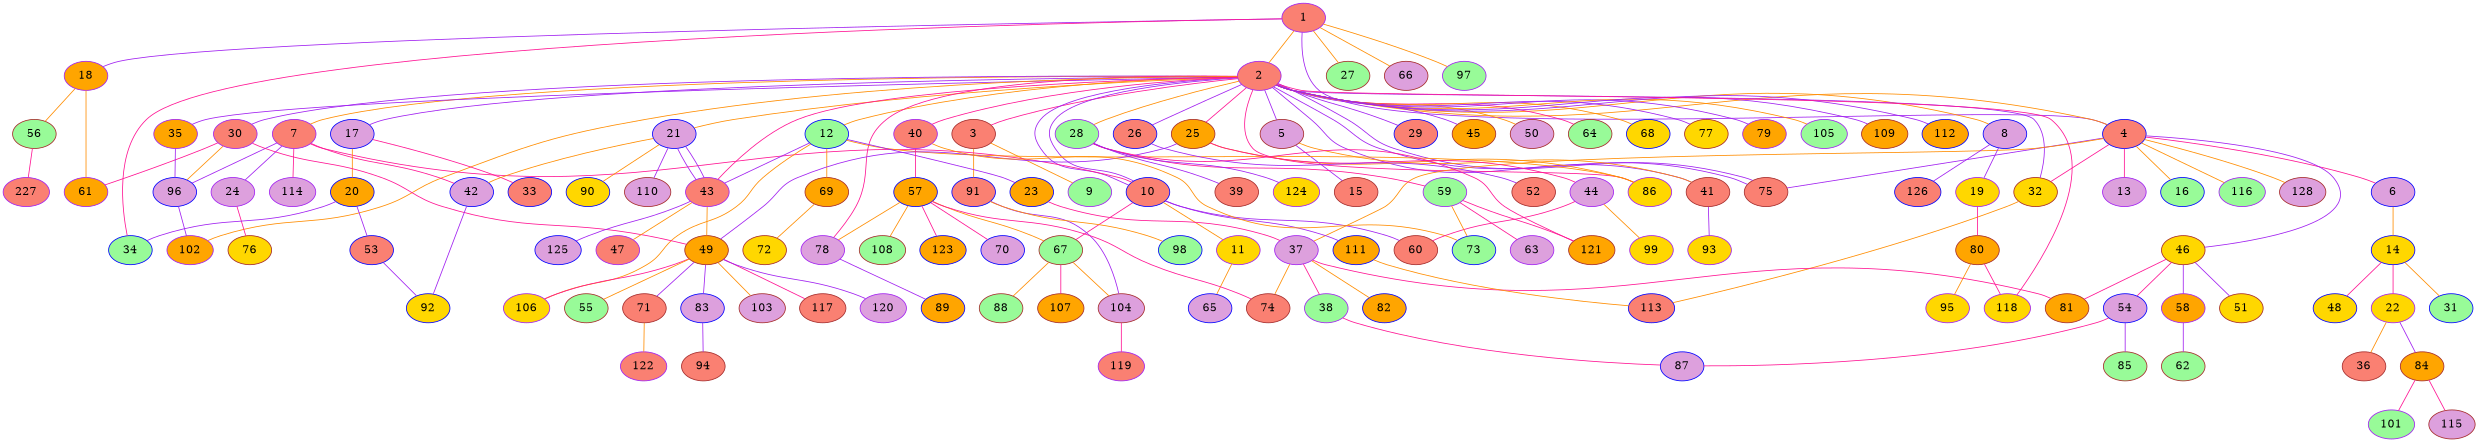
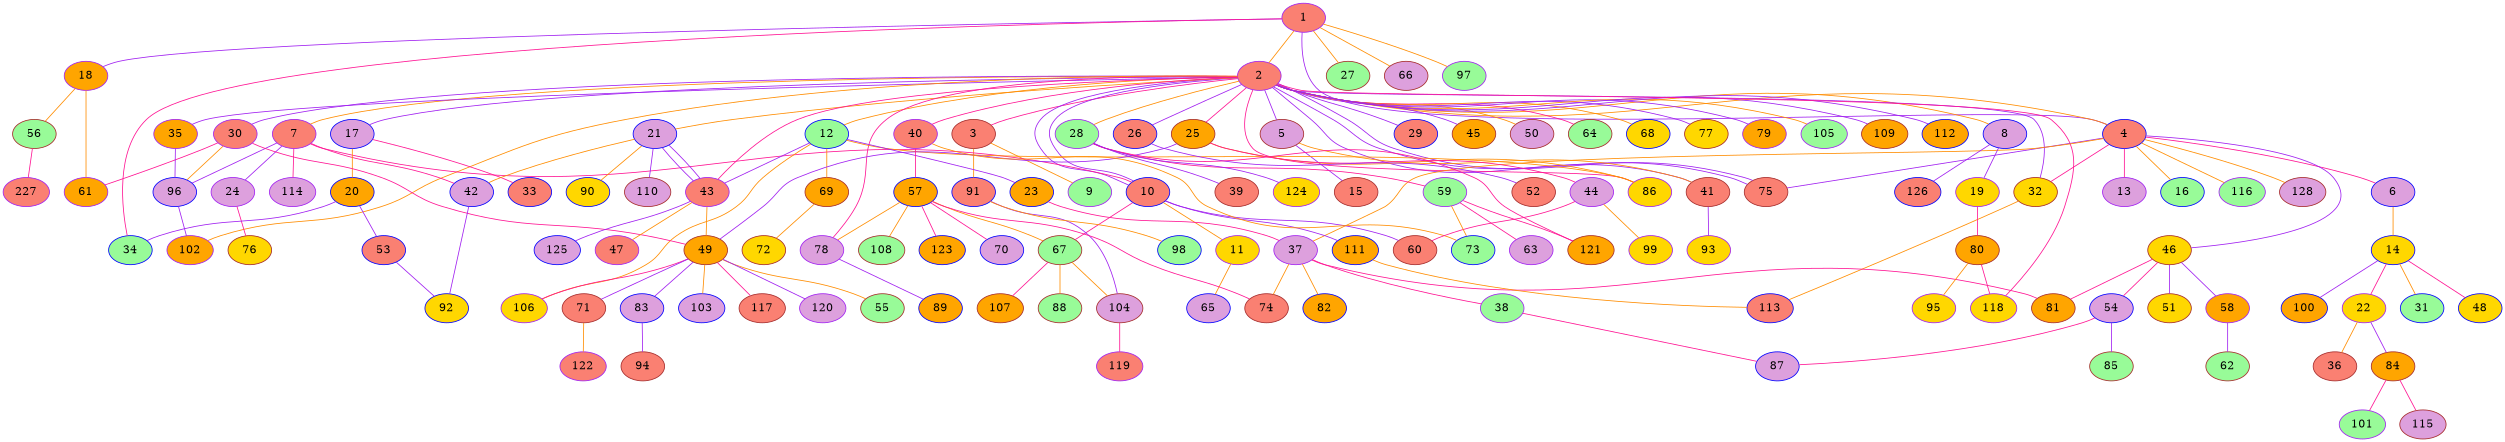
node "103": color brown -> blue
node "100": added
